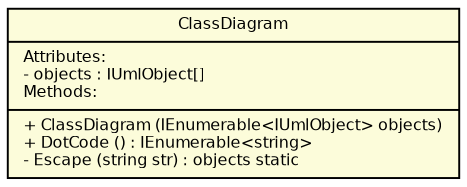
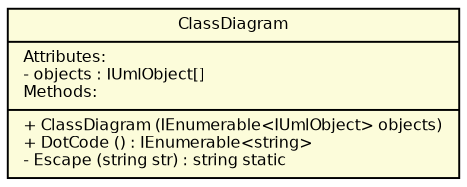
node "ClassDiagram": text "- Escape (string str) : objects static" -> "- Escape (string str) : string static"
